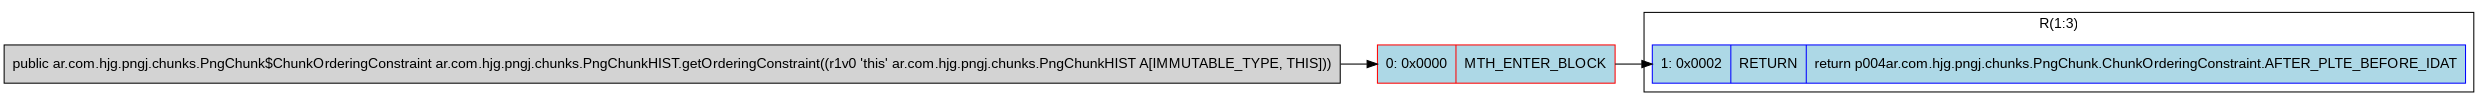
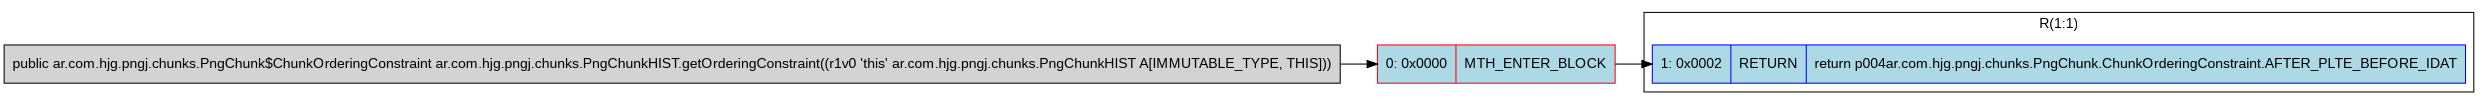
cluster "R(1:3)": label "R(1:3)" -> "R(1:1)"
